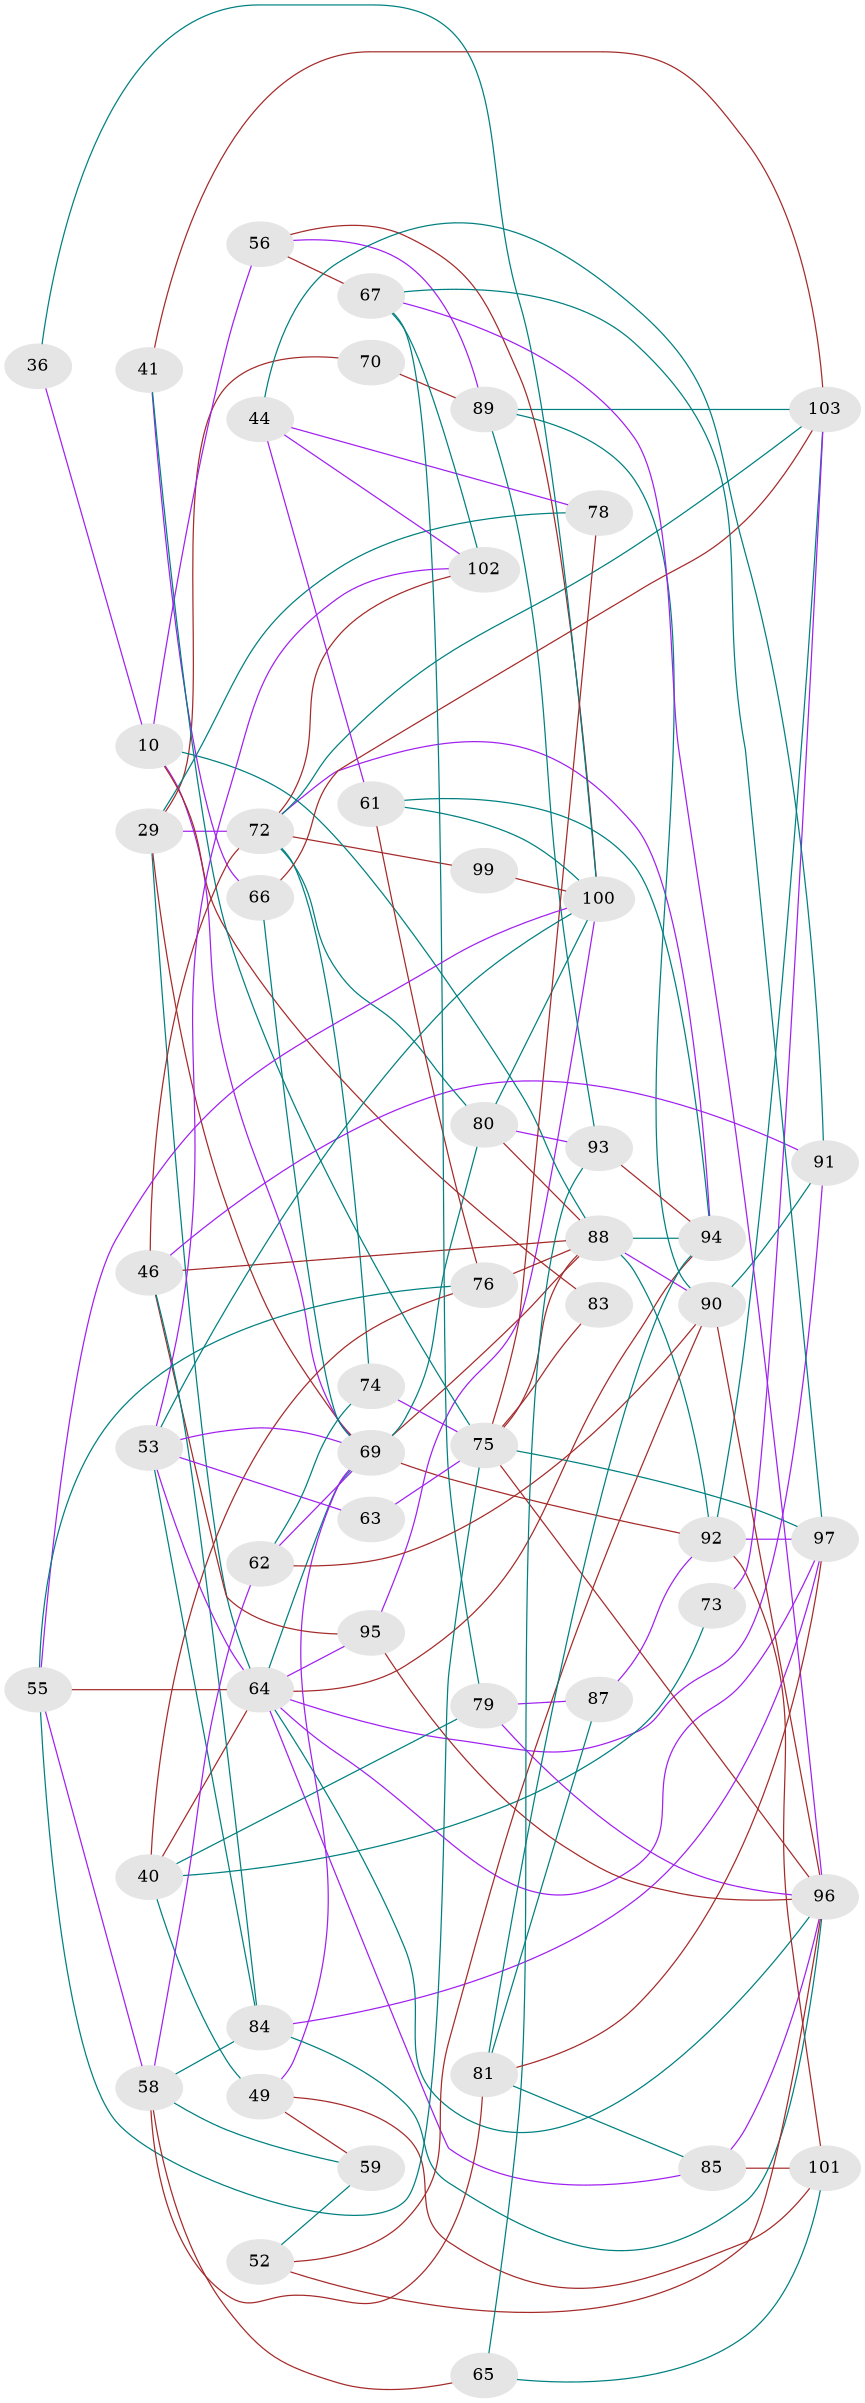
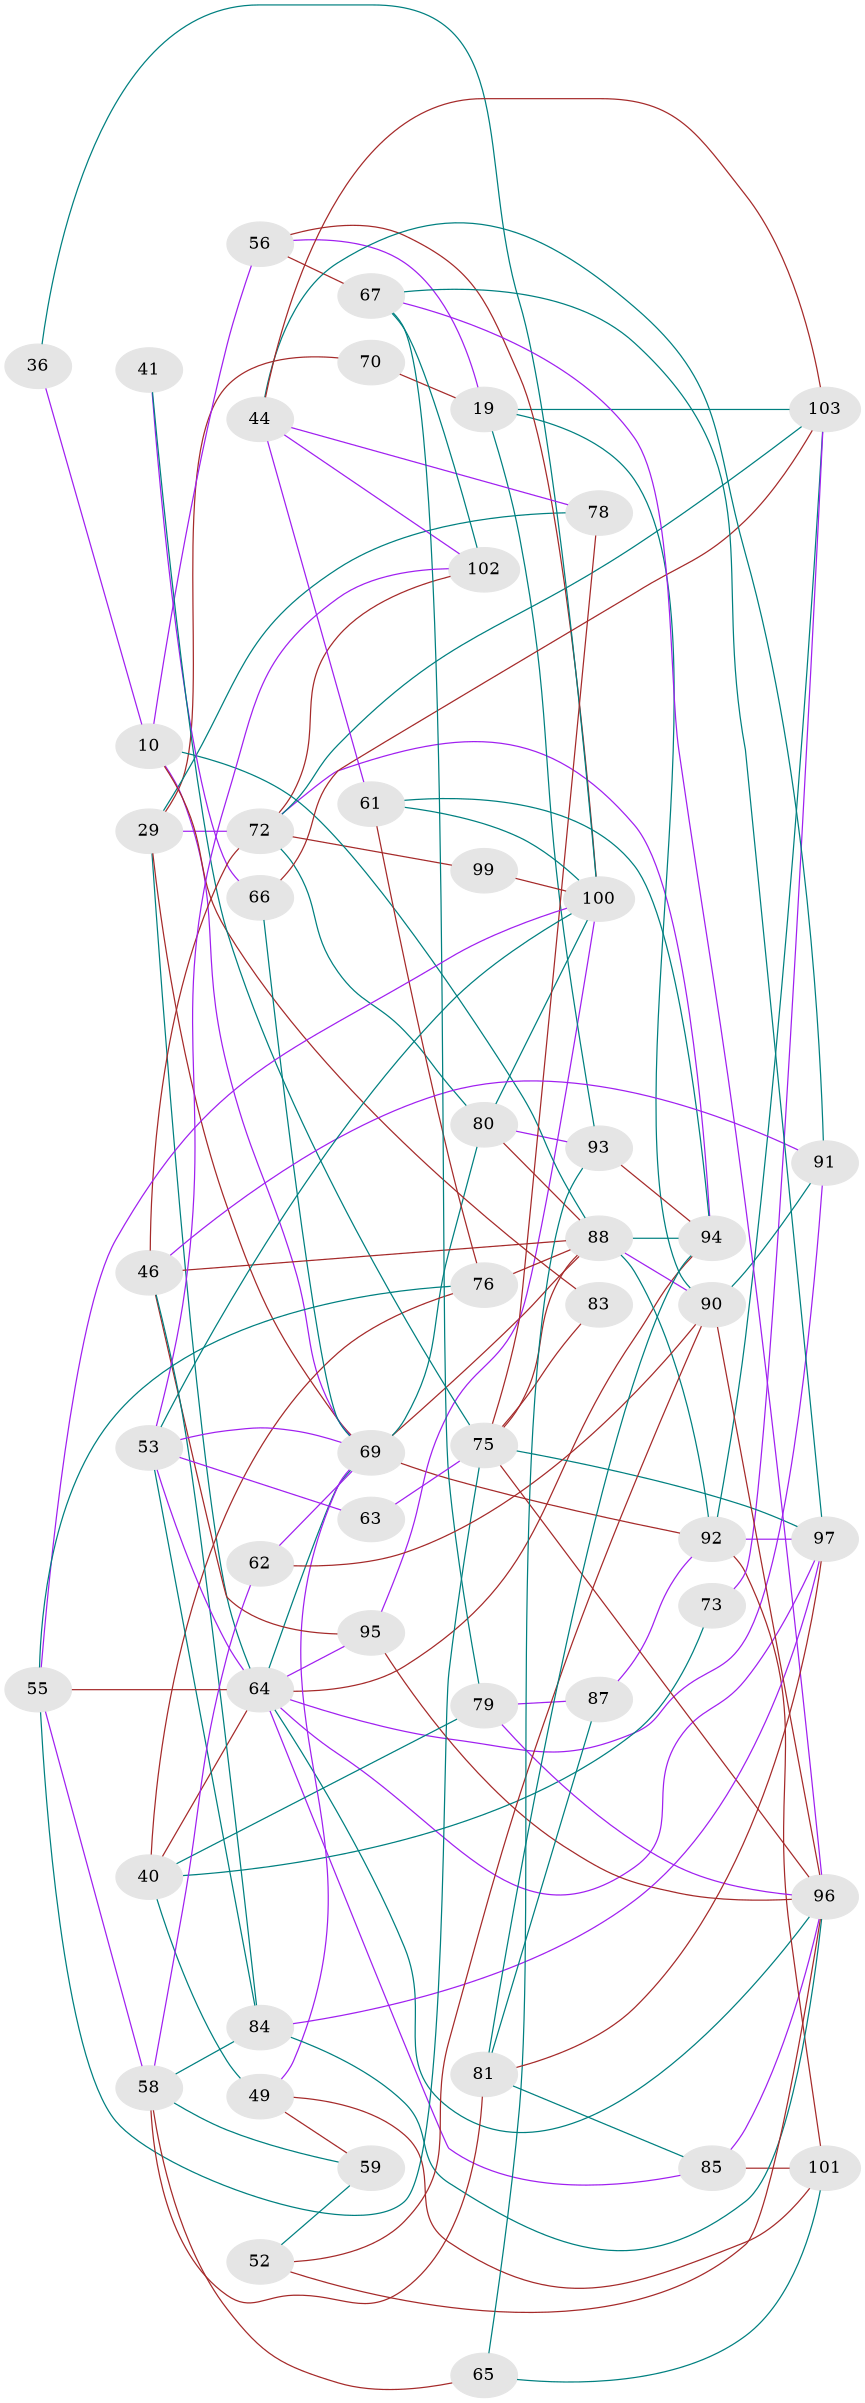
edge "41" -- "103": now "44" -- "103"
node "89": label "89" -> "19"
node "74": removed
